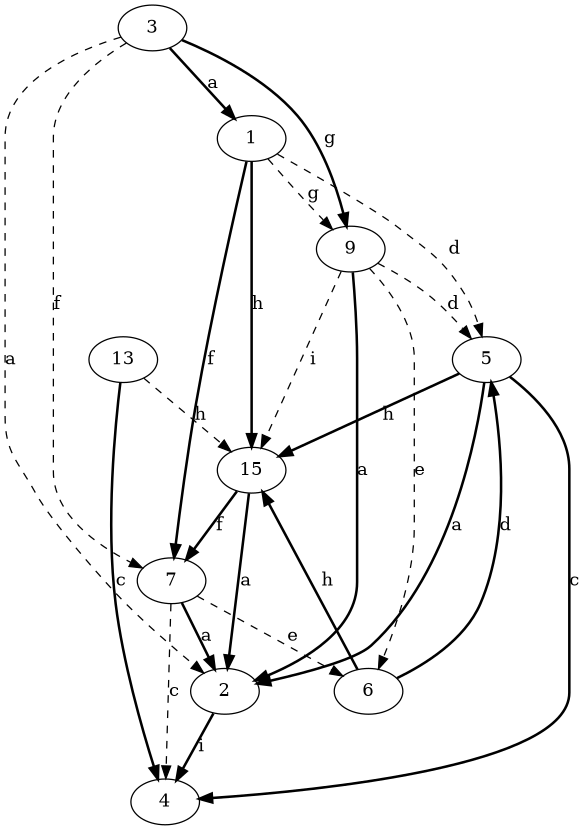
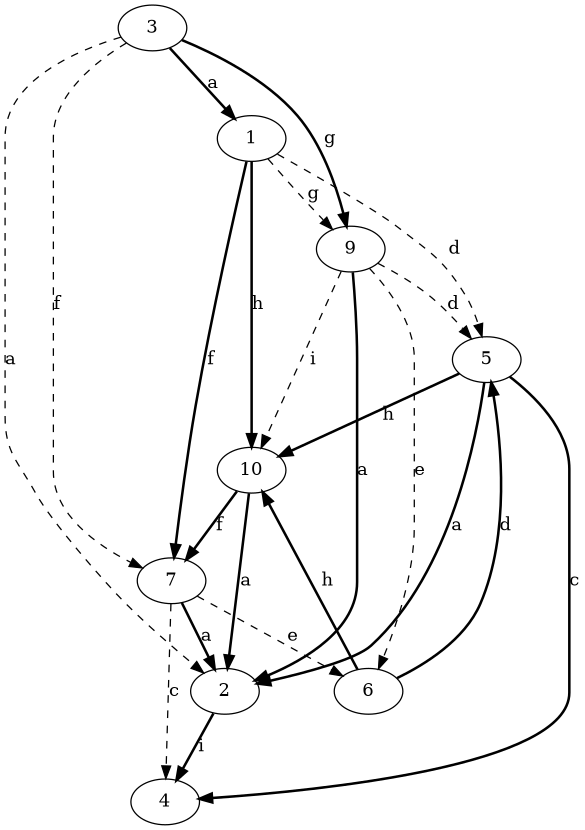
node "13": removed
node "15": label "15" -> "10"
